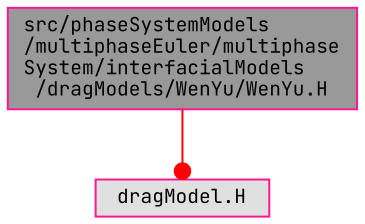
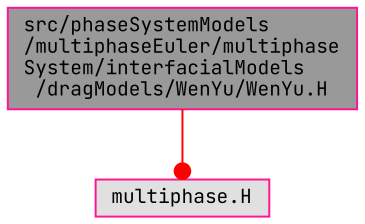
node "dragModel.H": label "dragModel.H" -> "multiphase.H"
